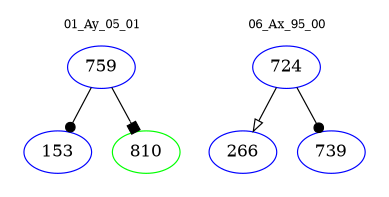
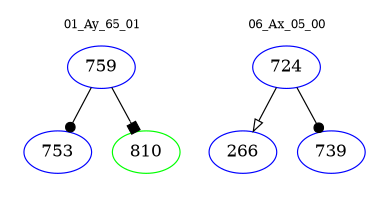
cluster "01_Ay_05_01": label "01_Ay_05_01" -> "01_Ay_65_01"
cluster "06_Ax_95_00": label "06_Ax_95_00" -> "06_Ax_05_00"
node "153": label "153" -> "753"
